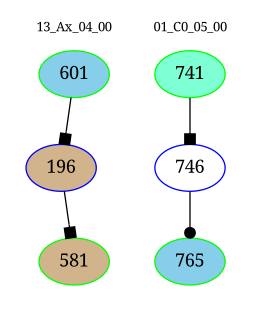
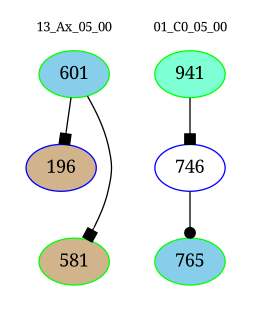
cluster "13_Ax_04_00": label "13_Ax_04_00" -> "13_Ax_05_00"
node "741": label "741" -> "941"
edge "196" -> "581": now "601" -> "581"
